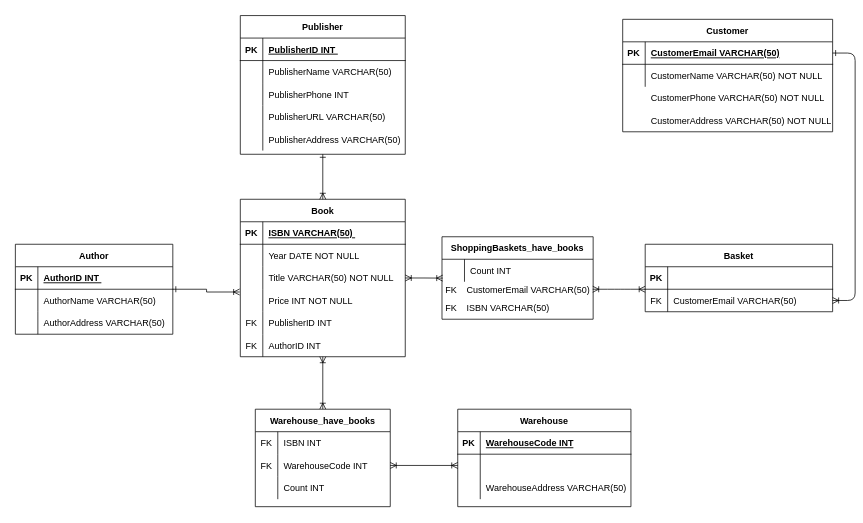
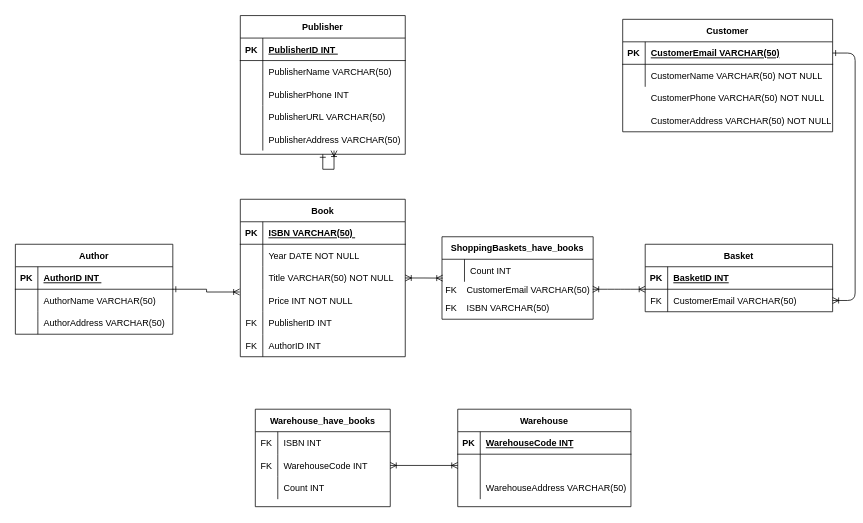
edge "Publisher" -- "Book": now "Publisher" -- "PublisherAddress VARCHAR(50)"
node "BasketID INT": added
edge "Book" -- "Warehouse_have_books": removed
